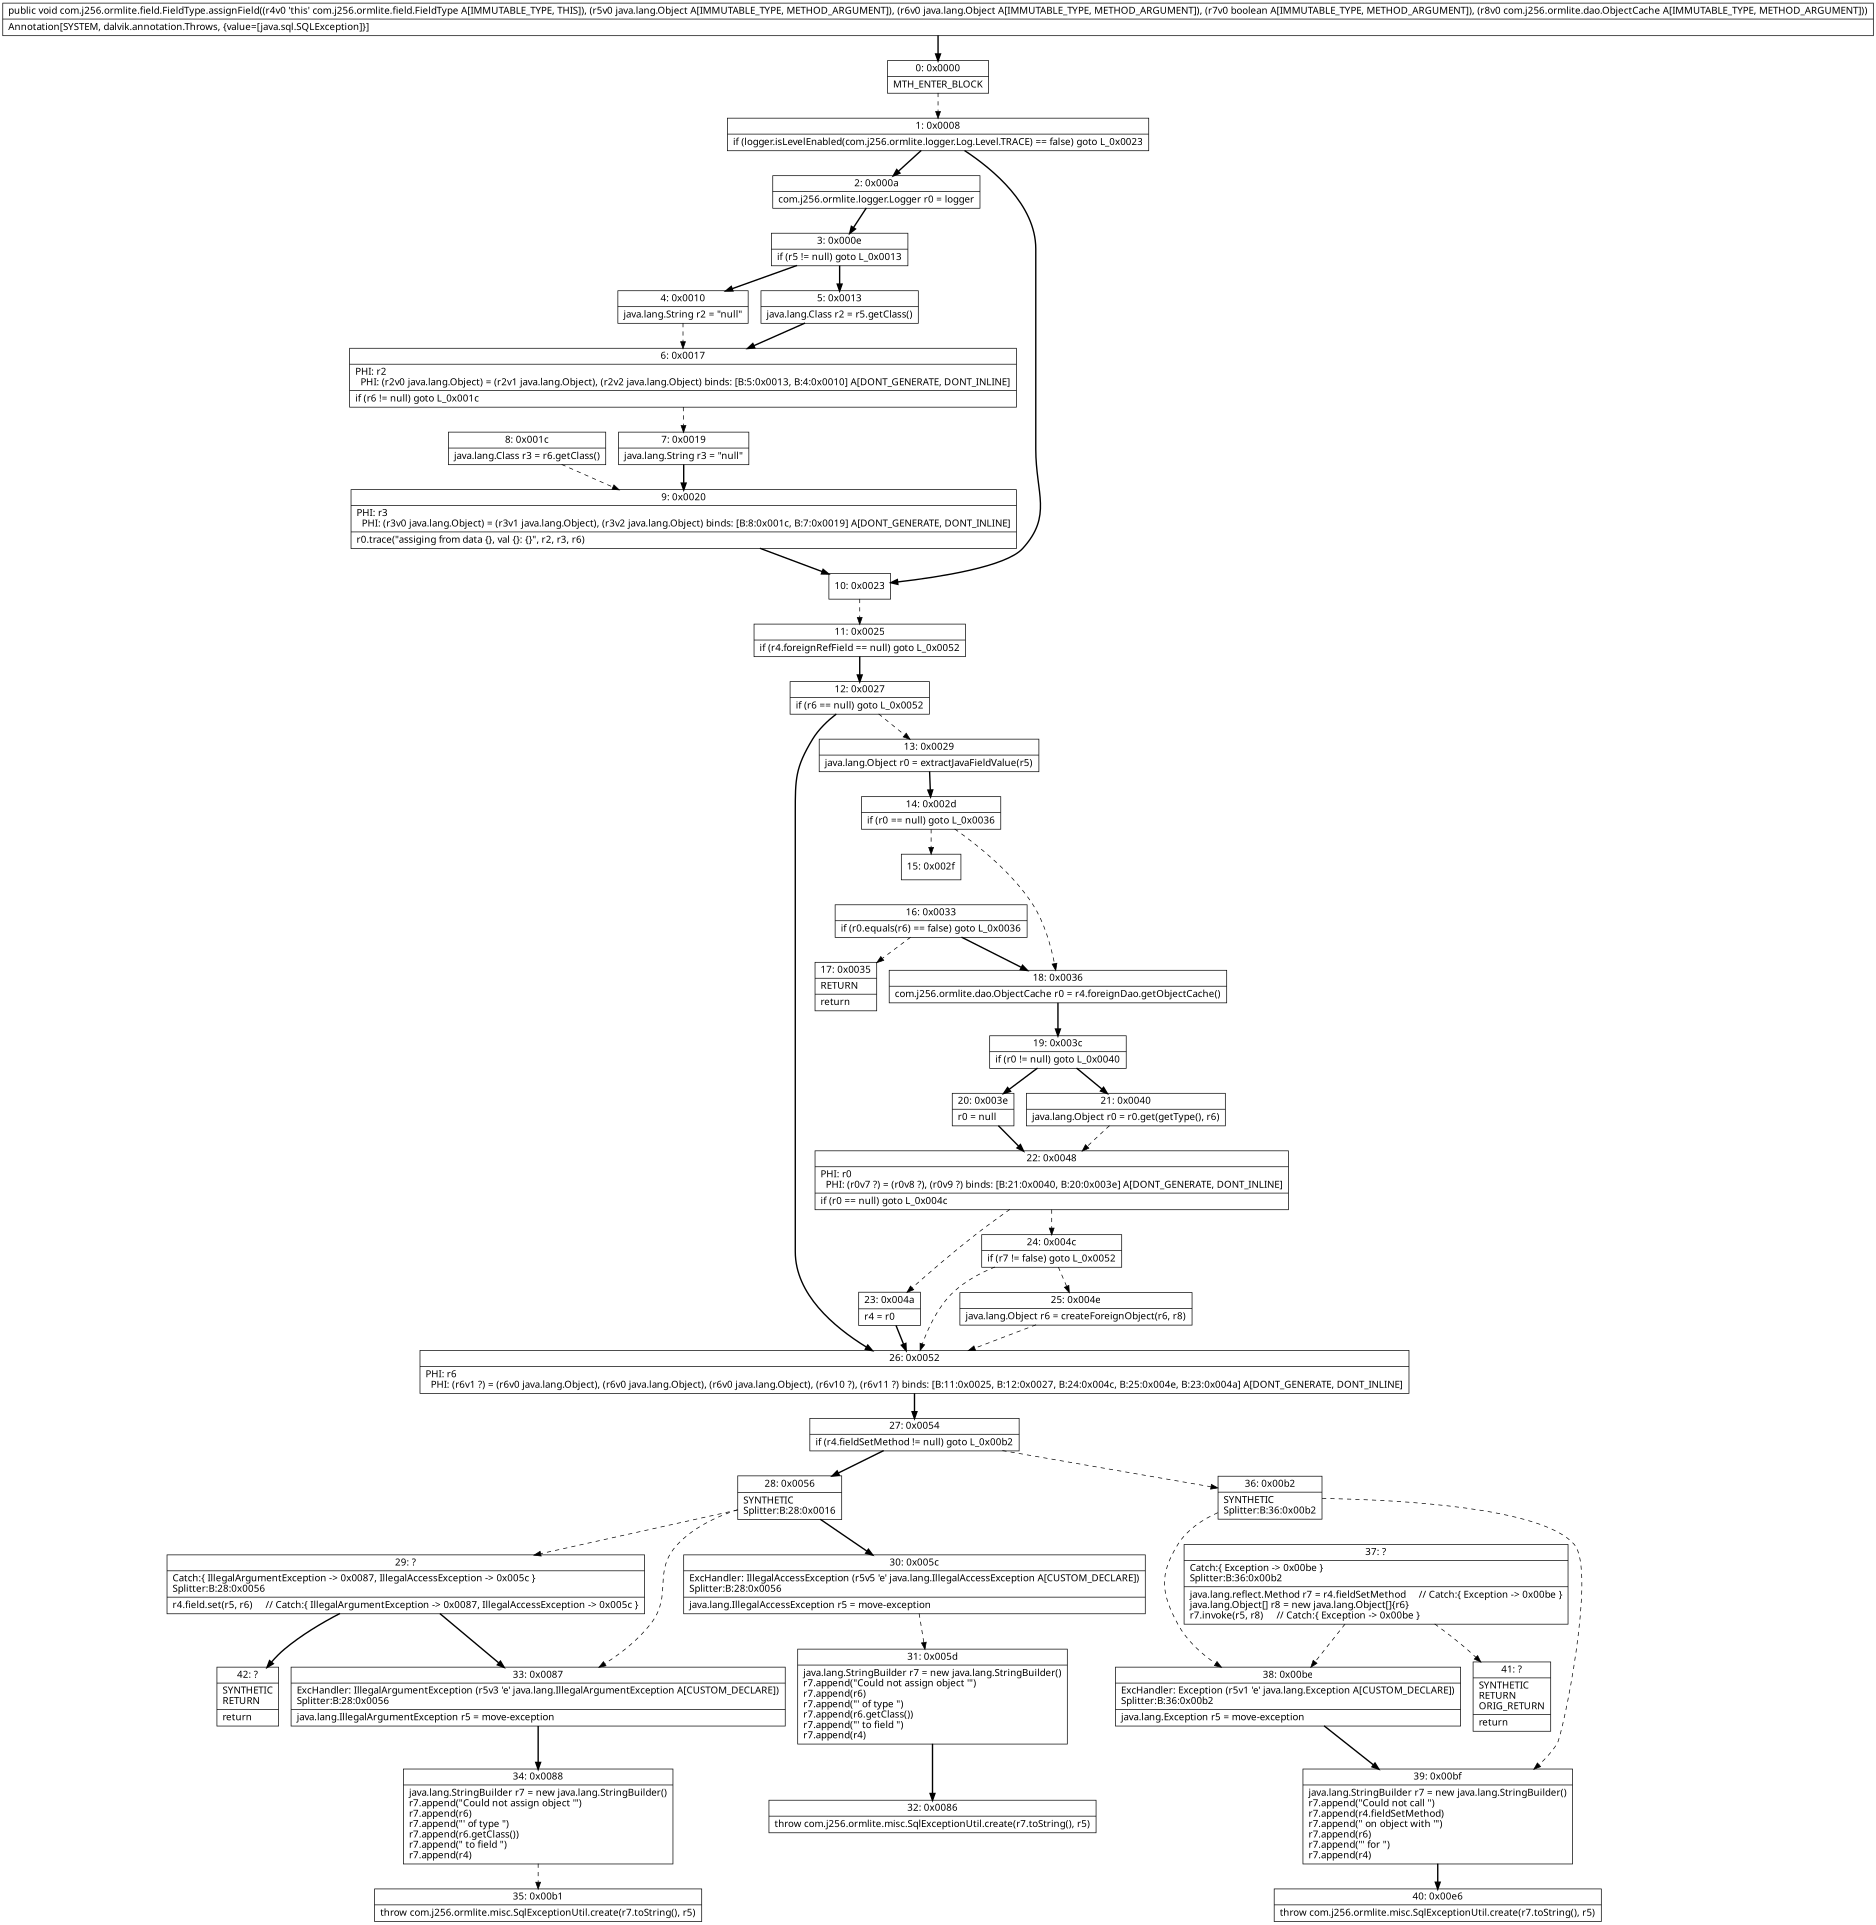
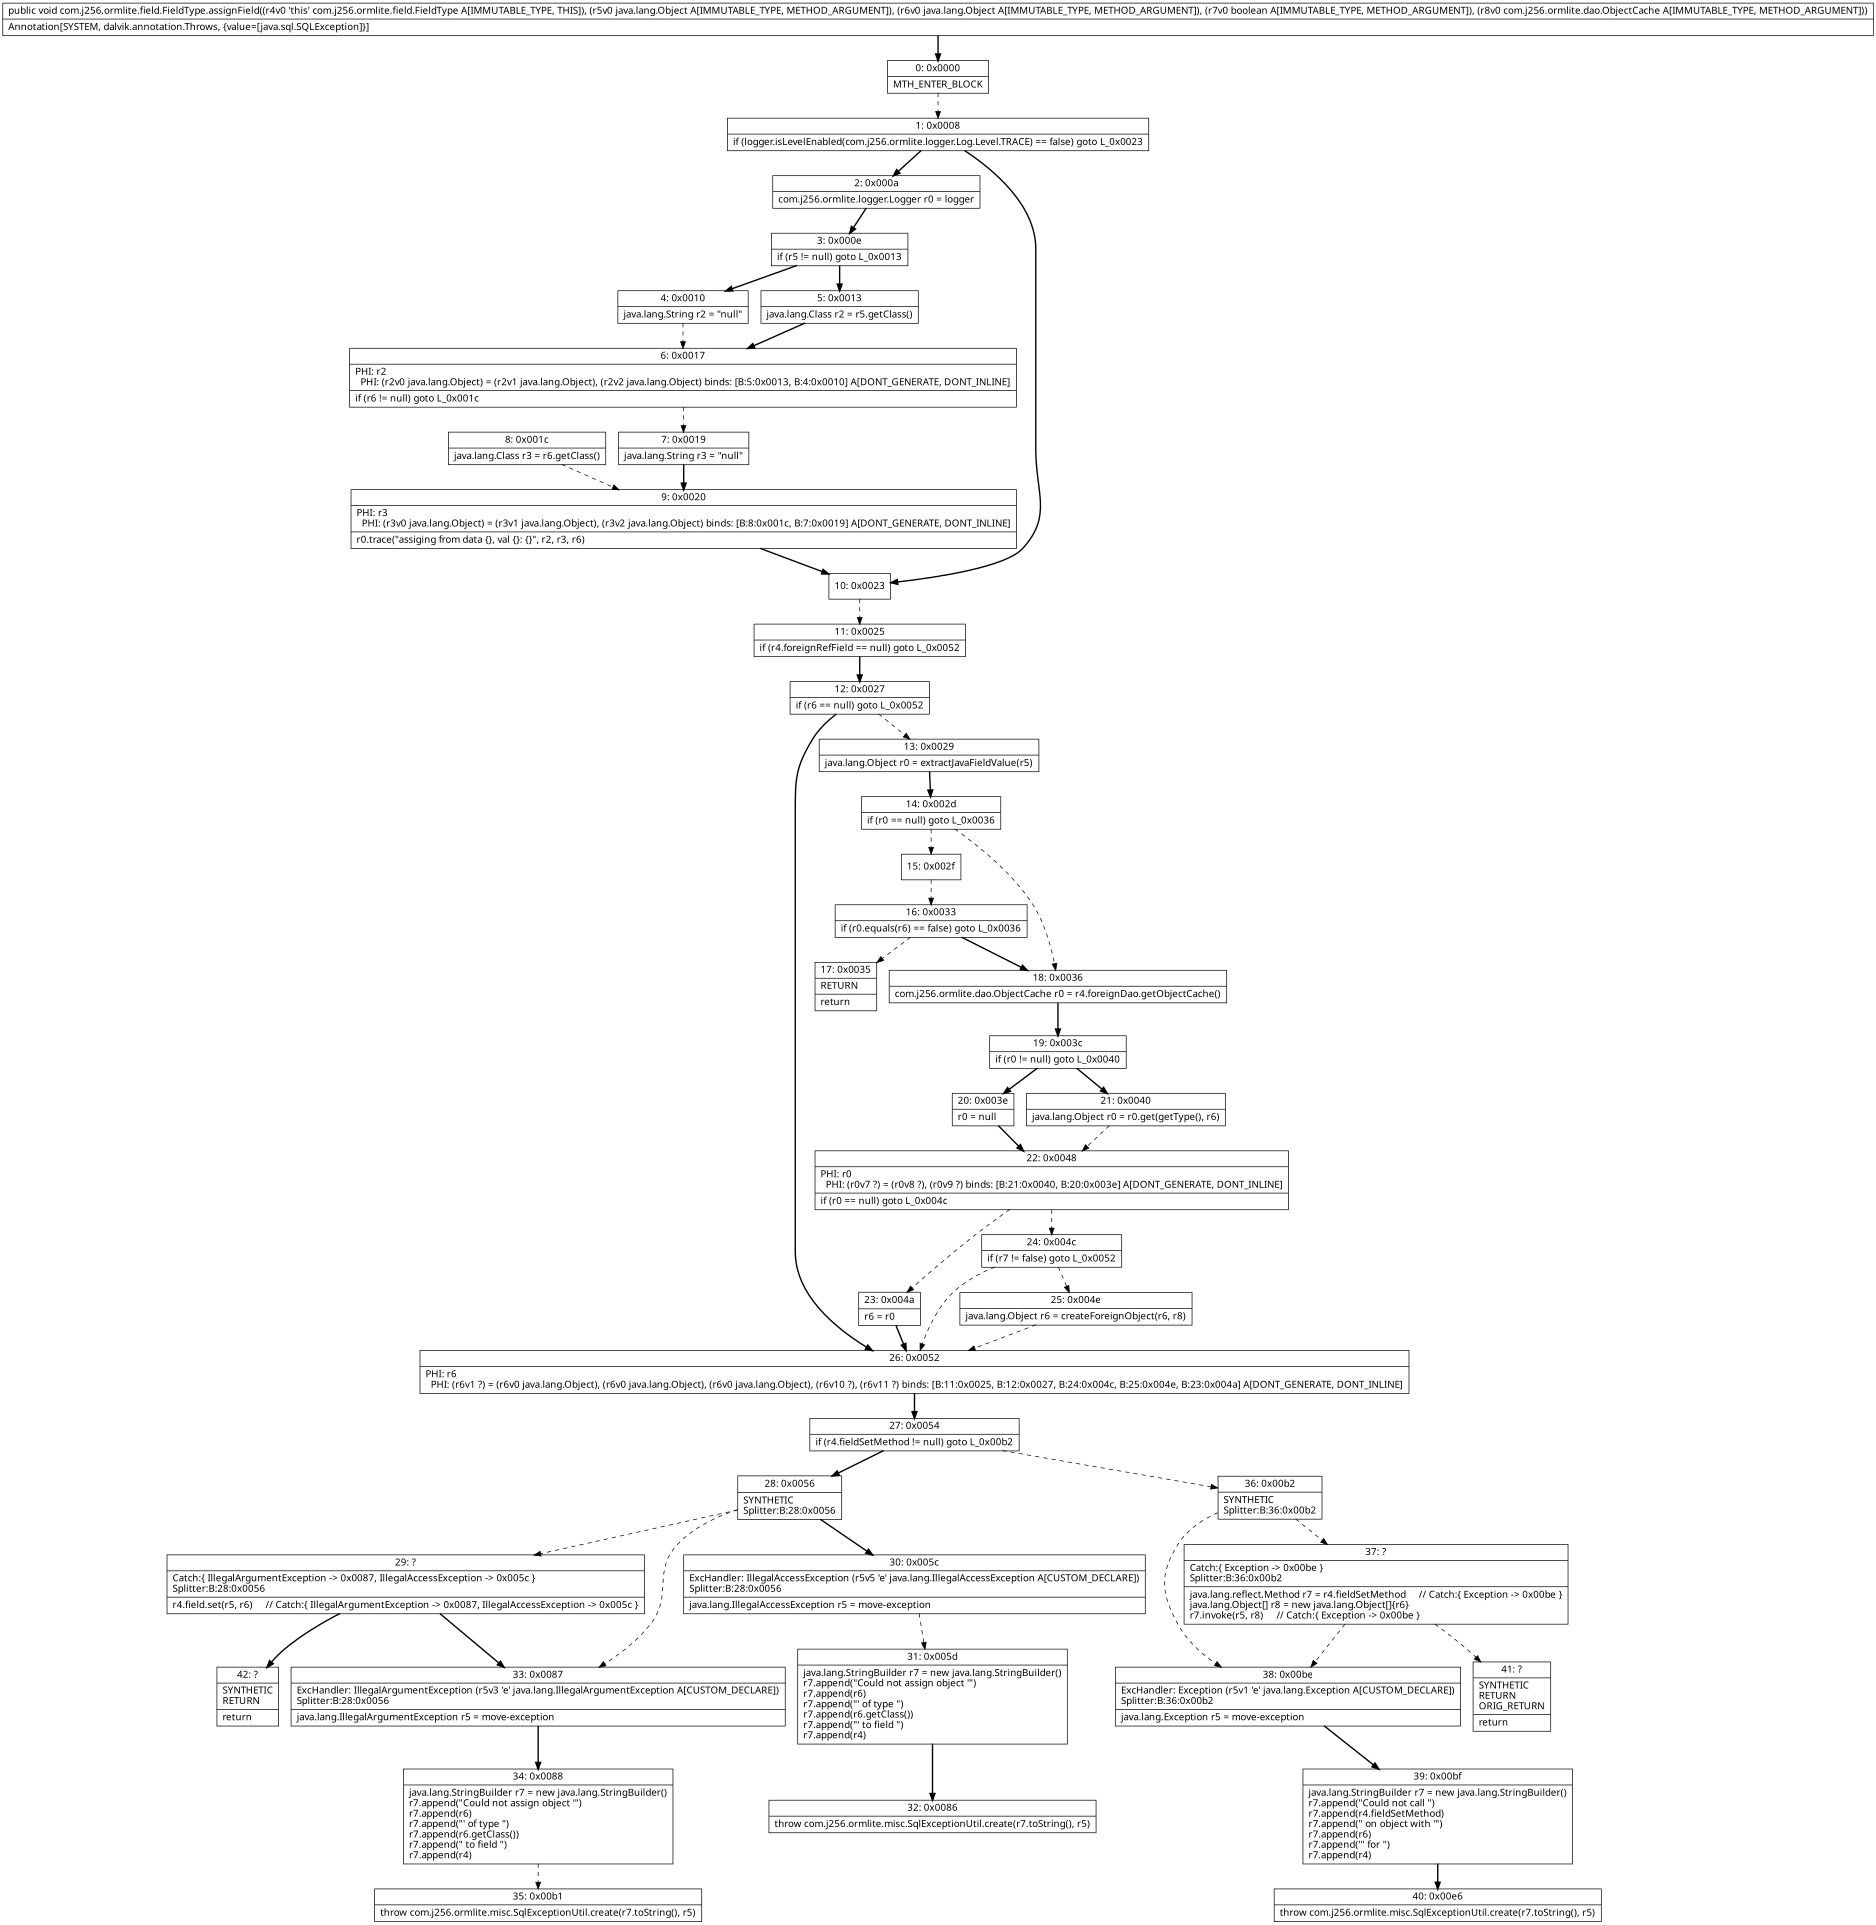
edge "15: 0x002f" -> "16: 0x0033": added
node "23: 0x004a": text "r4 = r0" -> "r6 = r0"
node "28: 0x0056": text "Splitter:B:28:0x0016" -> "Splitter:B:28:0x0056"
edge "36: 0x00b2" -> "39: 0x00bf": now "36: 0x00b2" -> "37: ?"
